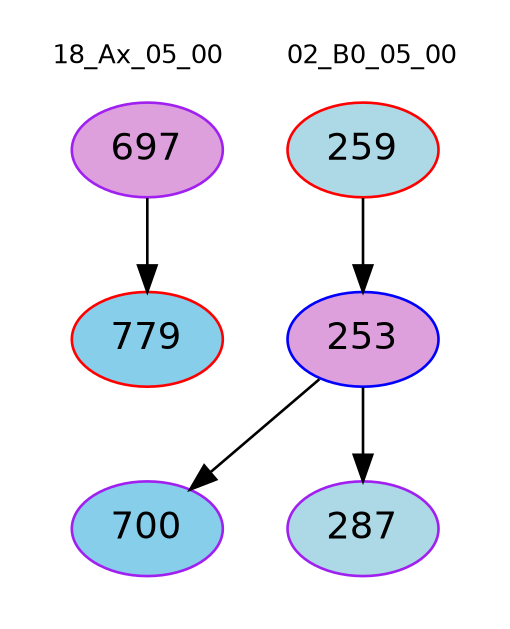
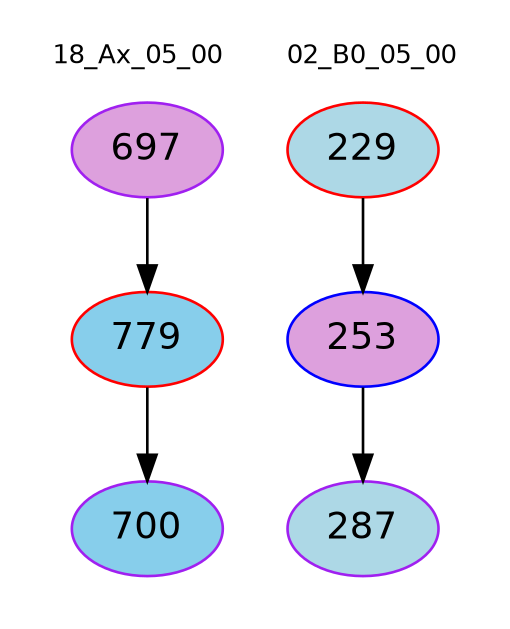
node "259": label "259" -> "229"
edge "253" -> "700": now "779" -> "700"
